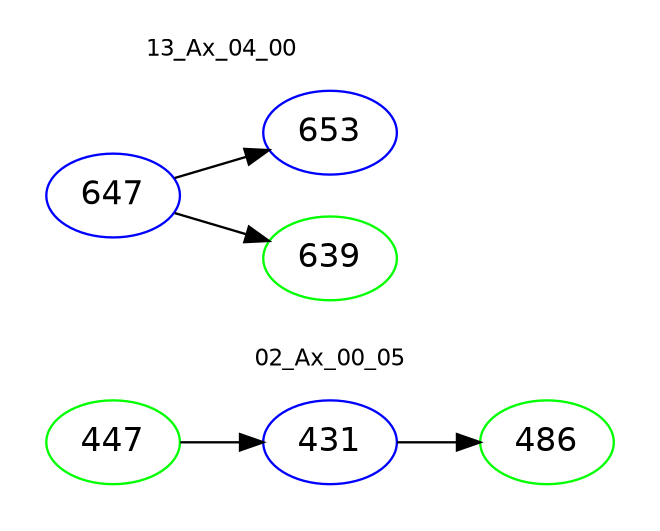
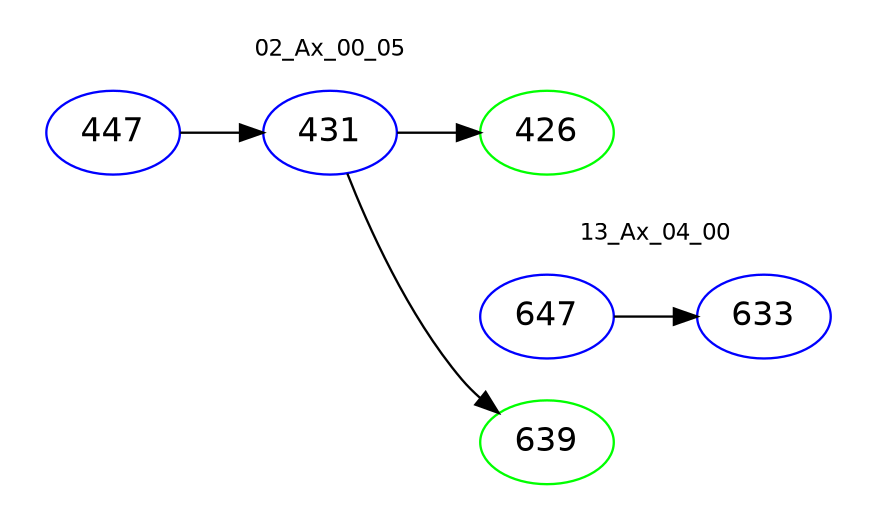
node "653": label "653" -> "633"
edge "647" -> "639": now "431" -> "639"
node "447": color green -> blue
node "486": label "486" -> "426"
